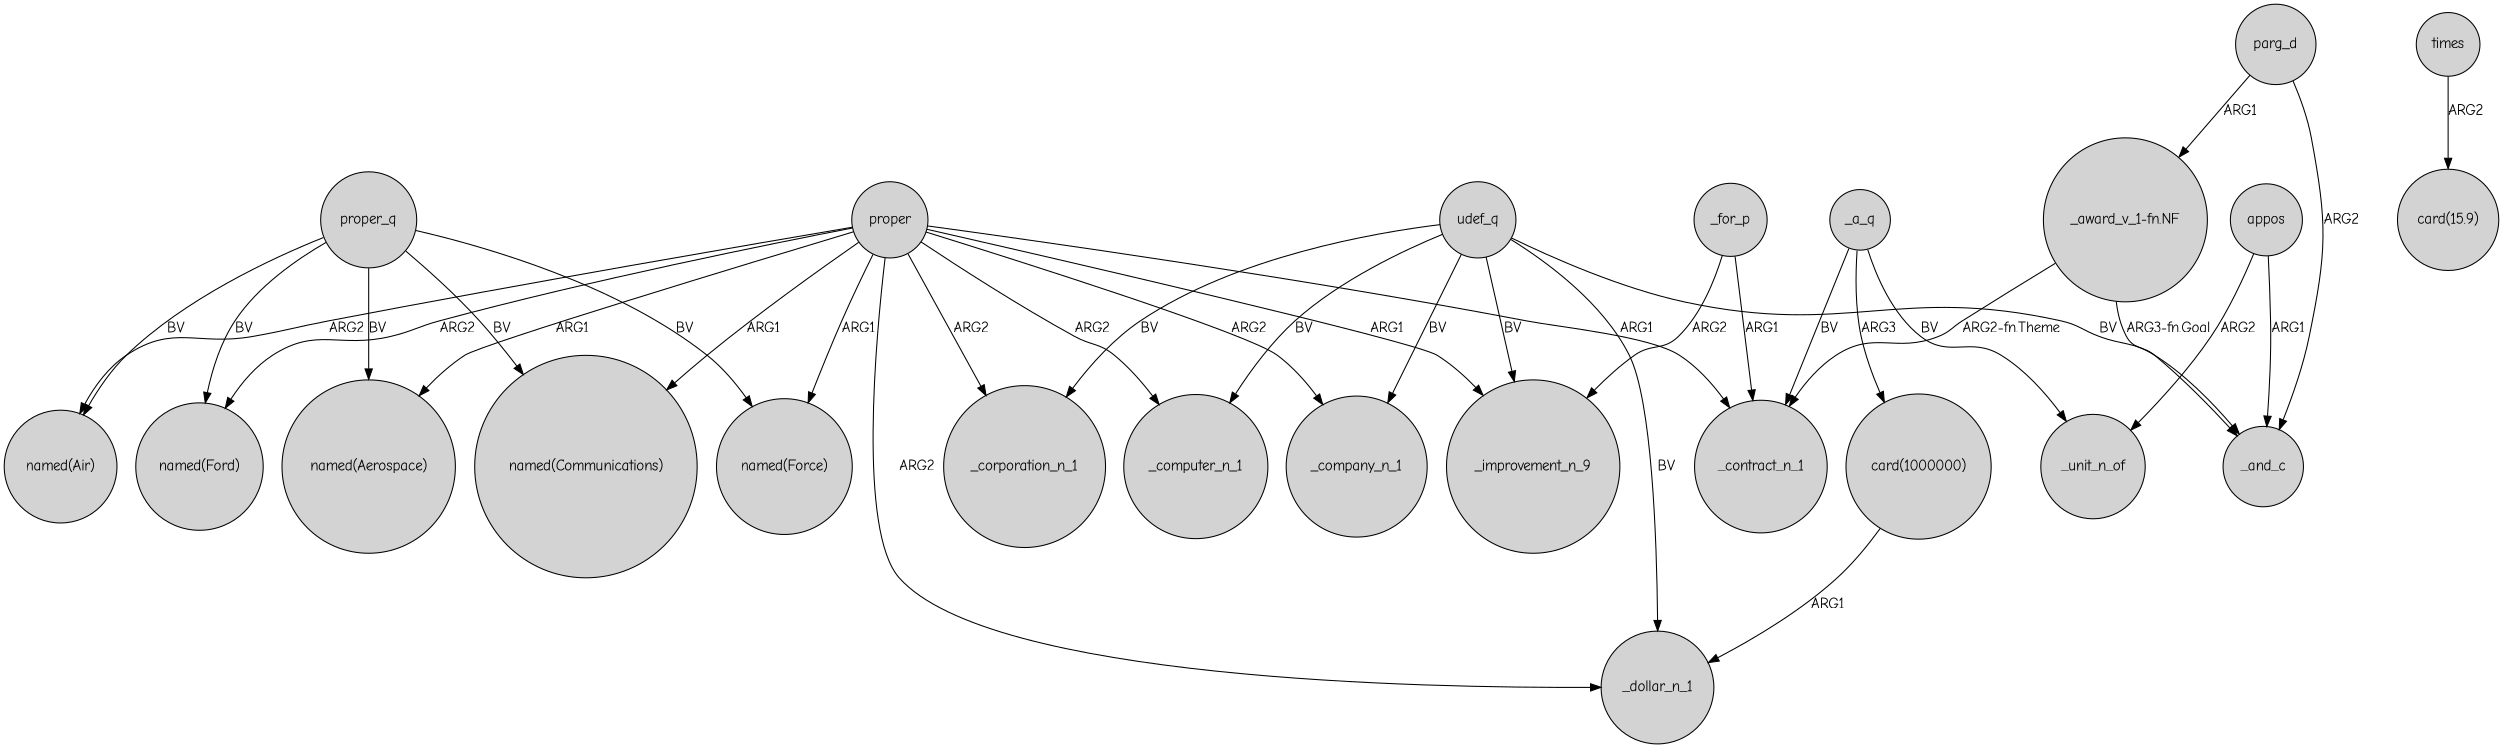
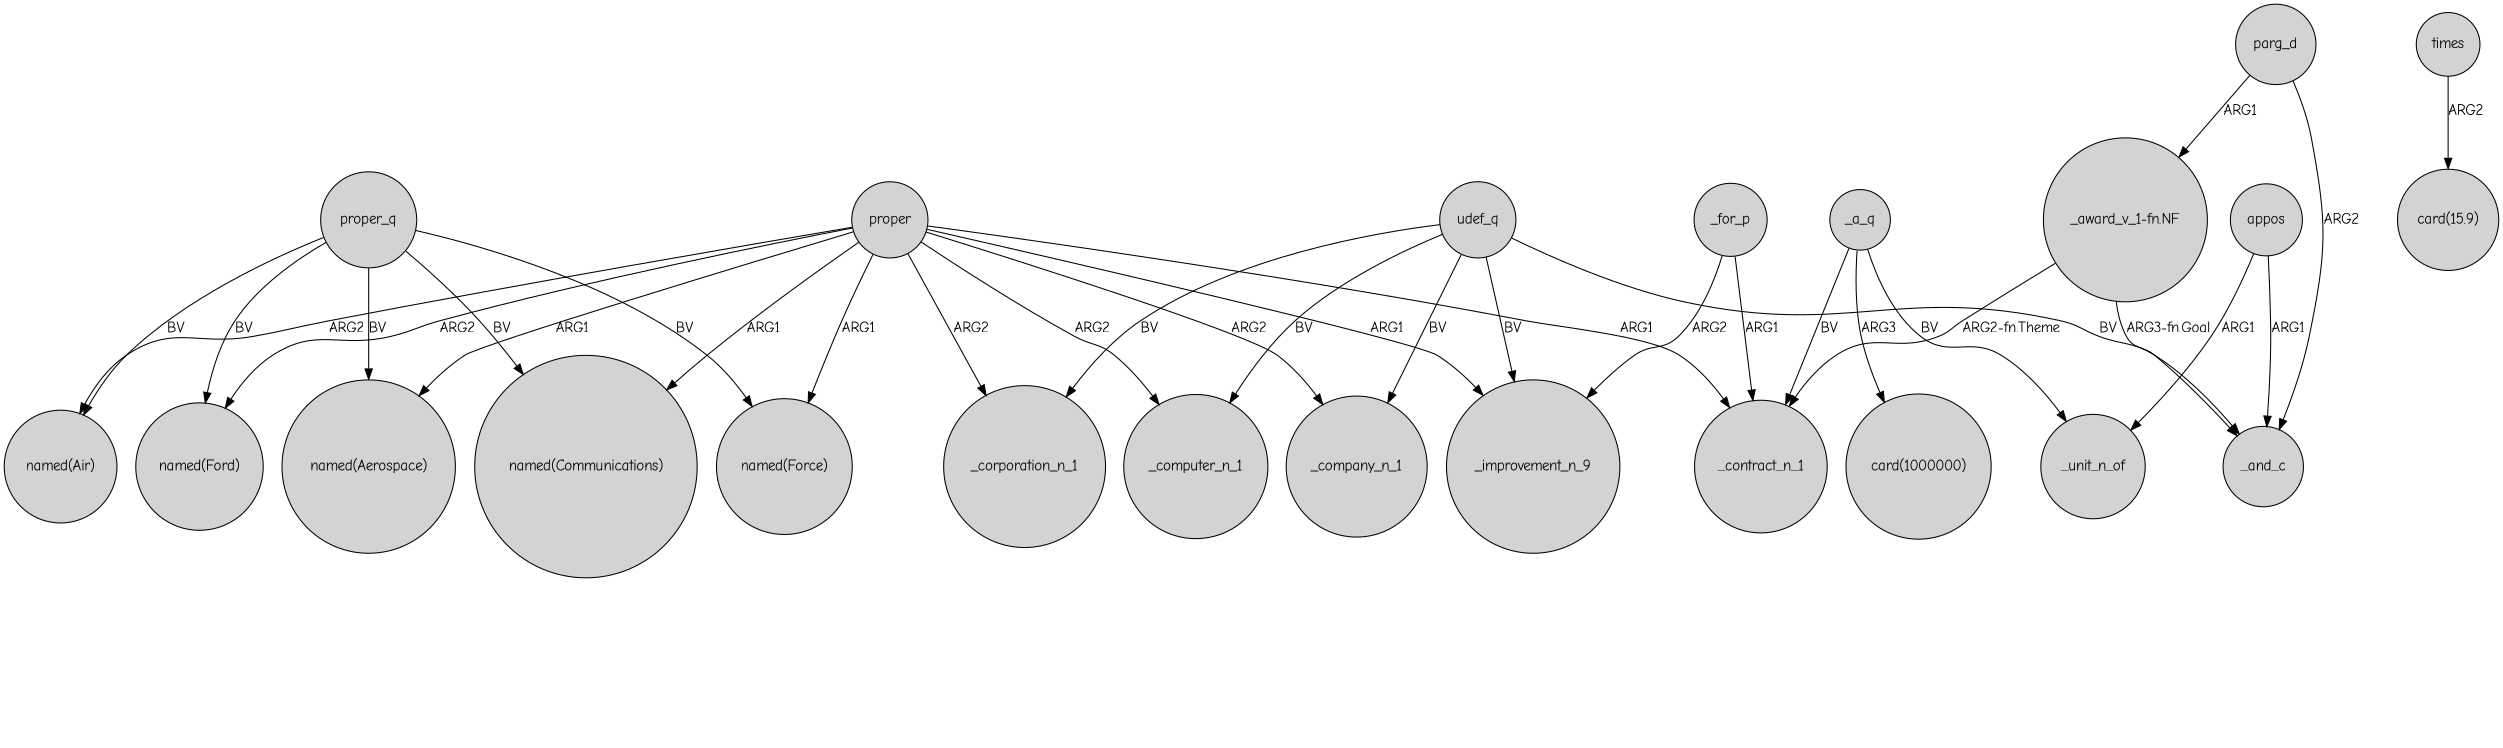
edge "appos" -> "_unit_n_of": label "ARG2" -> "ARG1"
node "_dollar_n_1": removed
